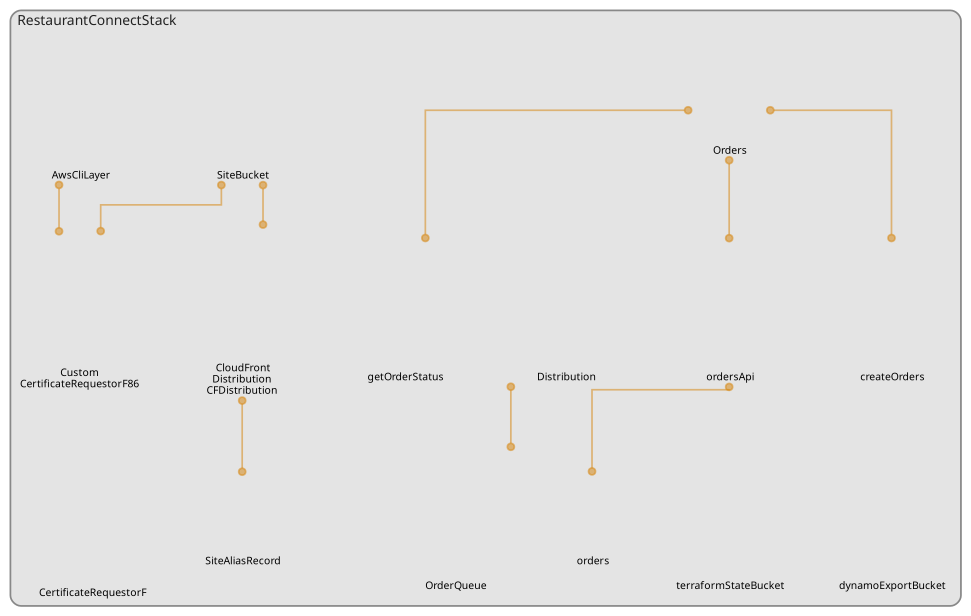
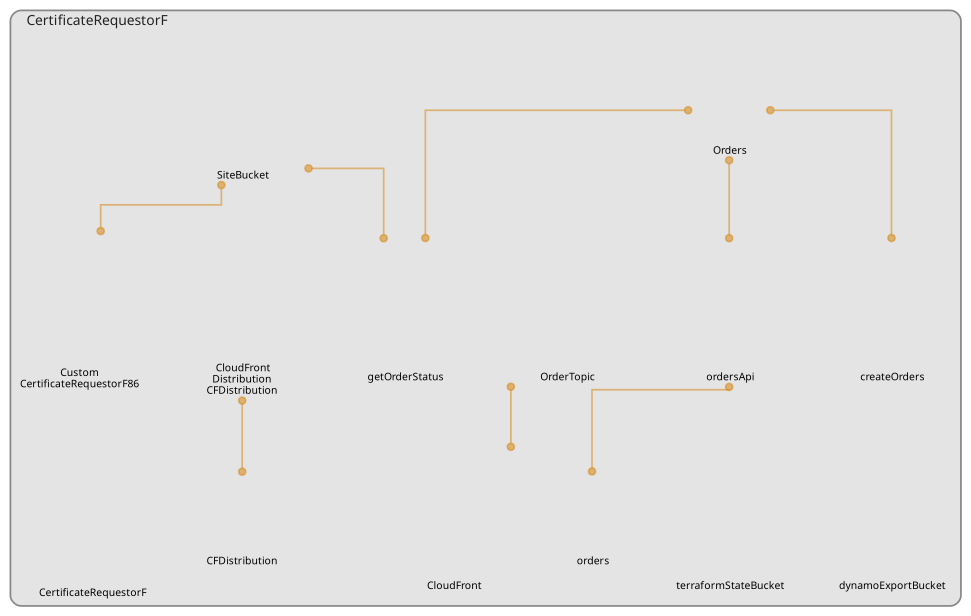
cluster "RestaurantConnectStack": label "RestaurantConnectStack" -> "CertificateRequestorF"
node "AwsCliLayer": removed
edge "SiteBucket" -- "CloudFront Distribution CFDistribution": now "SiteBucket" -- "getOrderStatus"
node "Distribution": label "Distribution" -> "OrderTopic"
node "SiteAliasRecord": label "SiteAliasRecord" -> "CFDistribution"
node "OrderQueue": label "OrderQueue" -> "CloudFront"
